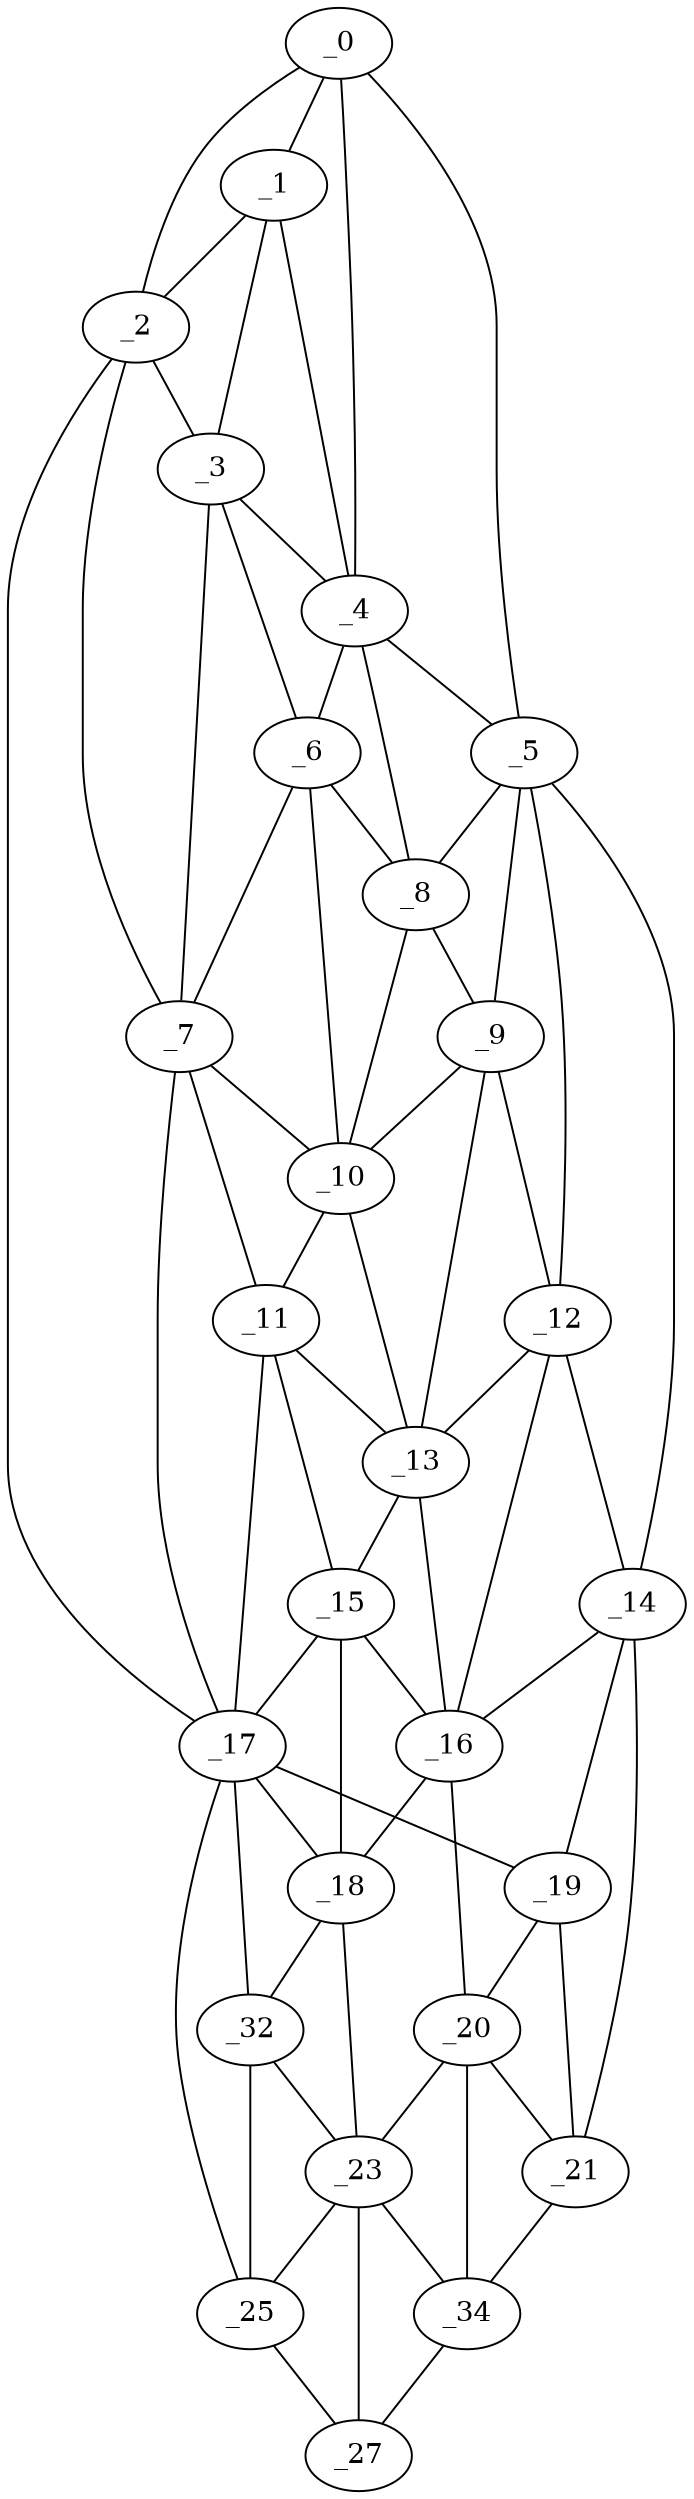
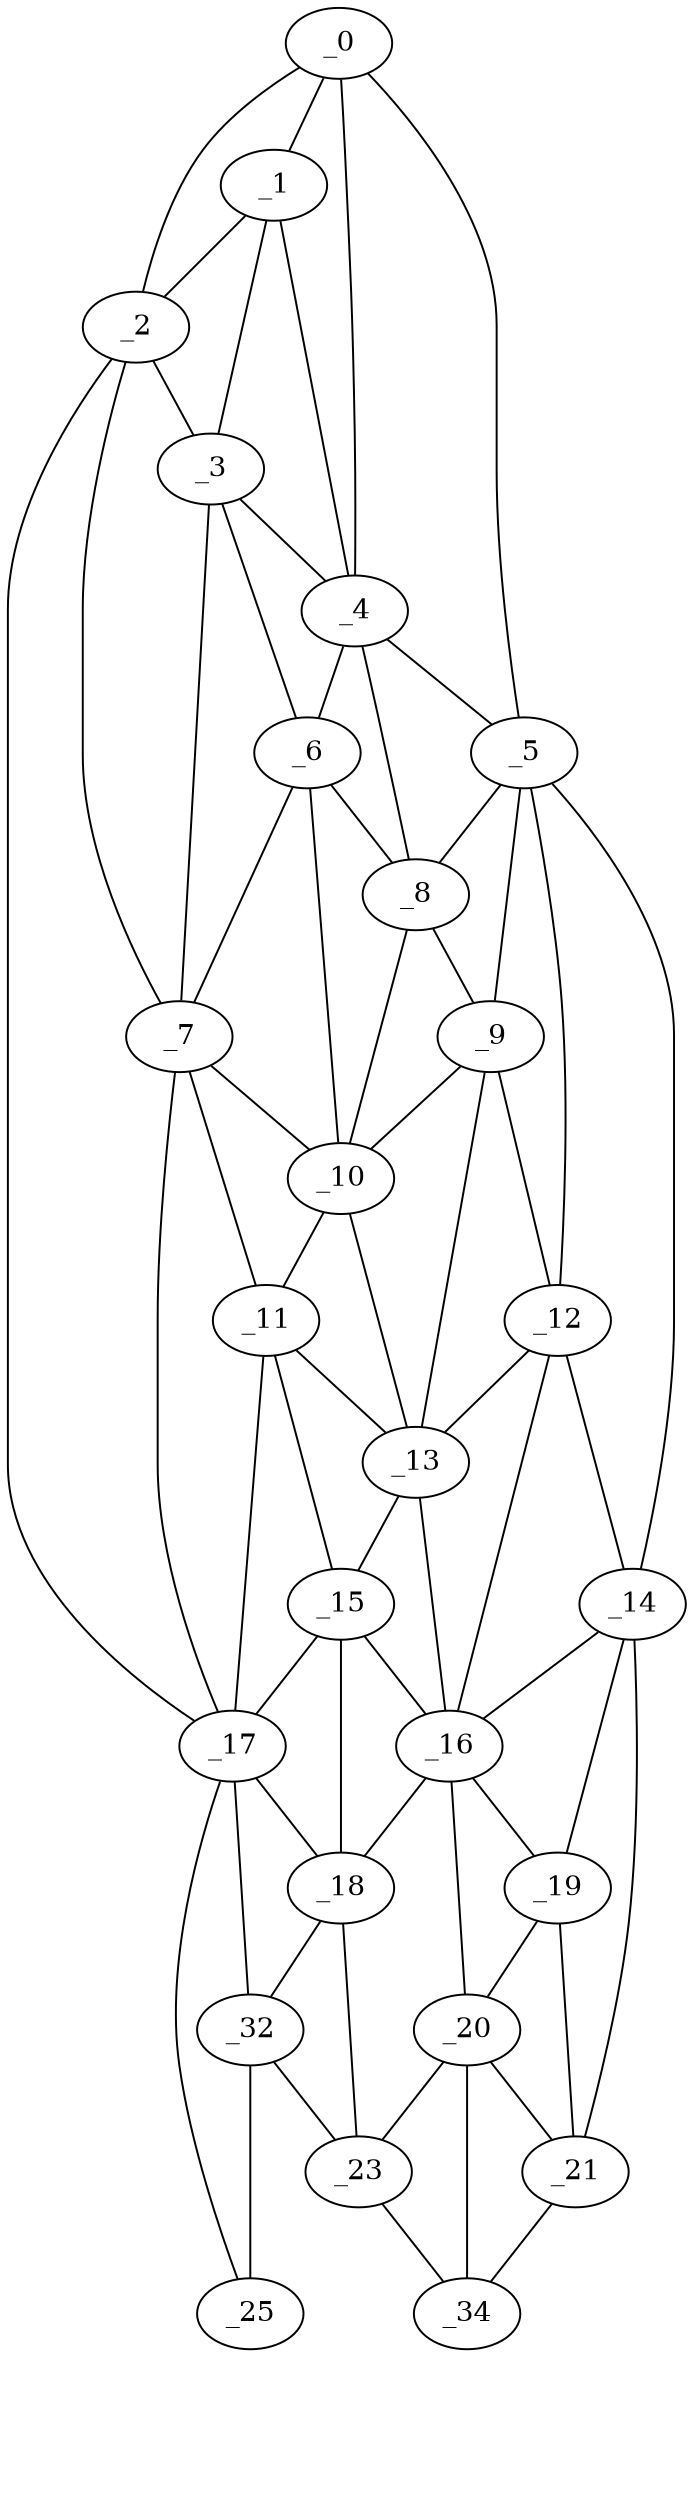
edge "_17" -- "_19": now "_16" -- "_19"
edge "_23" -- "_25": removed
node "_27": removed
